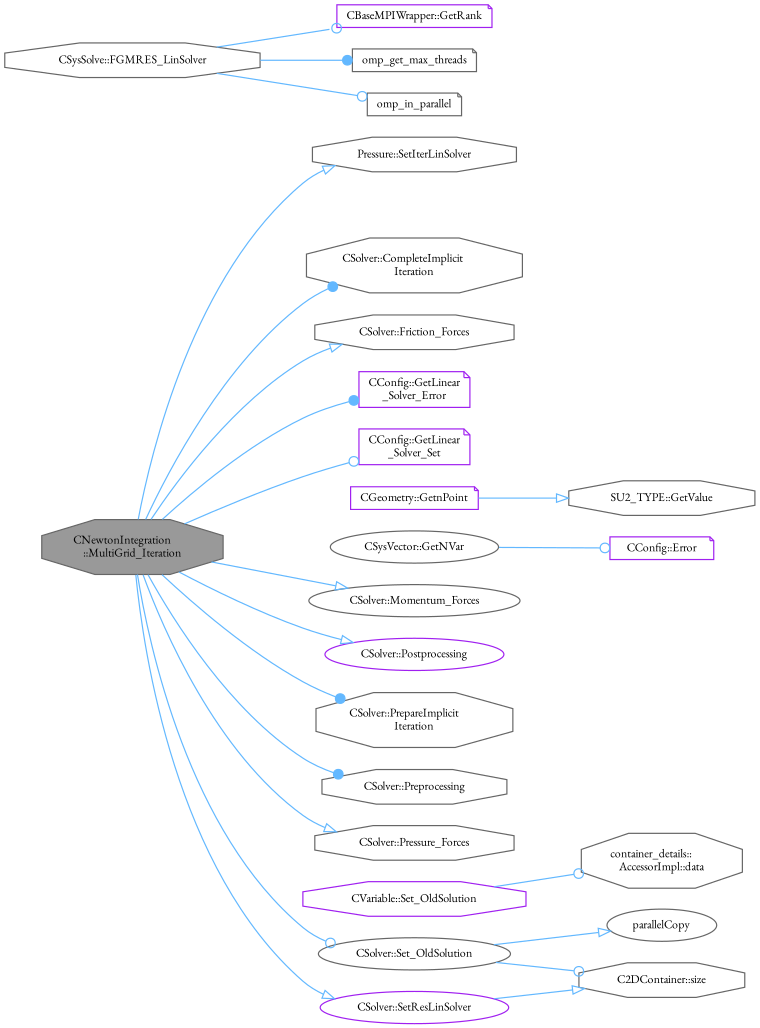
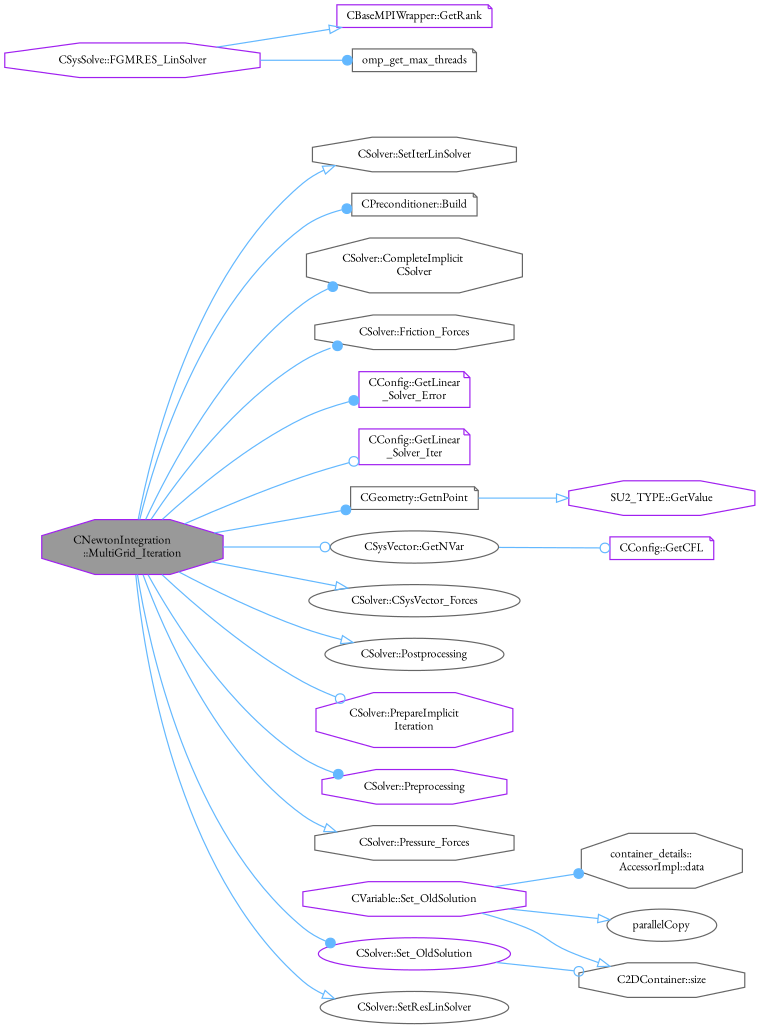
edge "CSysSolve::FGMRES_LinSolver" -> "CBaseMPIWrapper::GetRank": arrowhead odot -> onormal
node "CSysSolve::FGMRES_LinSolver": color gray40 -> purple
node "omp_in_parallel": removed
node "Pressure::SetIterLinSolver": label "Pressure::SetIterLinSolver" -> "CSolver::SetIterLinSolver"
node "CPreconditioner::Build": added
node "CSolver::CompleteImplicit Iteration": label "CSolver::CompleteImplicit Iteration" -> "CSolver::CompleteImplicit CSolver"
edge "CNewtonIntegration ::MultiGrid_Iteration" -> "CSolver::Friction_Forces": arrowhead onormal -> dot
node "CConfig::GetLinear _Solver_Set": label "CConfig::GetLinear _Solver_Set" -> "CConfig::GetLinear _Solver_Iter"
node "CGeometry::GetnPoint": color purple -> gray40
node "SU2_TYPE::GetValue": color gray40 -> purple
edge "CNewtonIntegration ::MultiGrid_Iteration" -> "CGeometry::GetnPoint": added
node "CNewtonIntegration ::MultiGrid_Iteration": color gray40 -> purple
edge "CNewtonIntegration ::MultiGrid_Iteration" -> "CSysVector::GetNVar": added
node "CConfig::Error": label "CConfig::Error" -> "CConfig::GetCFL"
node "CSolver::Momentum_Forces": label "CSolver::Momentum_Forces" -> "CSolver::CSysVector_Forces"
edge "CNewtonIntegration ::MultiGrid_Iteration" -> "CSolver::PrepareImplicit Iteration": arrowhead dot -> odot
node "CSolver::Postprocessing": color purple -> gray40
node "CSolver::PrepareImplicit Iteration": color gray40 -> purple
edge "CNewtonIntegration ::MultiGrid_Iteration" -> "CSolver::Set_OldSolution": arrowhead odot -> dot
node "CSolver::Preprocessing": color gray40 -> purple
edge "CVariable::Set_OldSolution" -> "container_details:: AccessorImpl::data": arrowhead odot -> dot
edge "CSolver::Set_OldSolution" -> "parallelCopy": now "CVariable::Set_OldSolution" -> "parallelCopy"
node "CSolver::Set_OldSolution": color gray40 -> purple
edge "CSolver::SetResLinSolver" -> "C2DContainer::size": now "CVariable::Set_OldSolution" -> "C2DContainer::size"
node "CSolver::SetResLinSolver": color purple -> gray40
